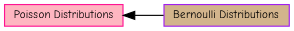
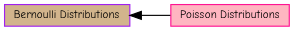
edge "Bernoulli Distributions" -> "Poisson Distributions": reversed
